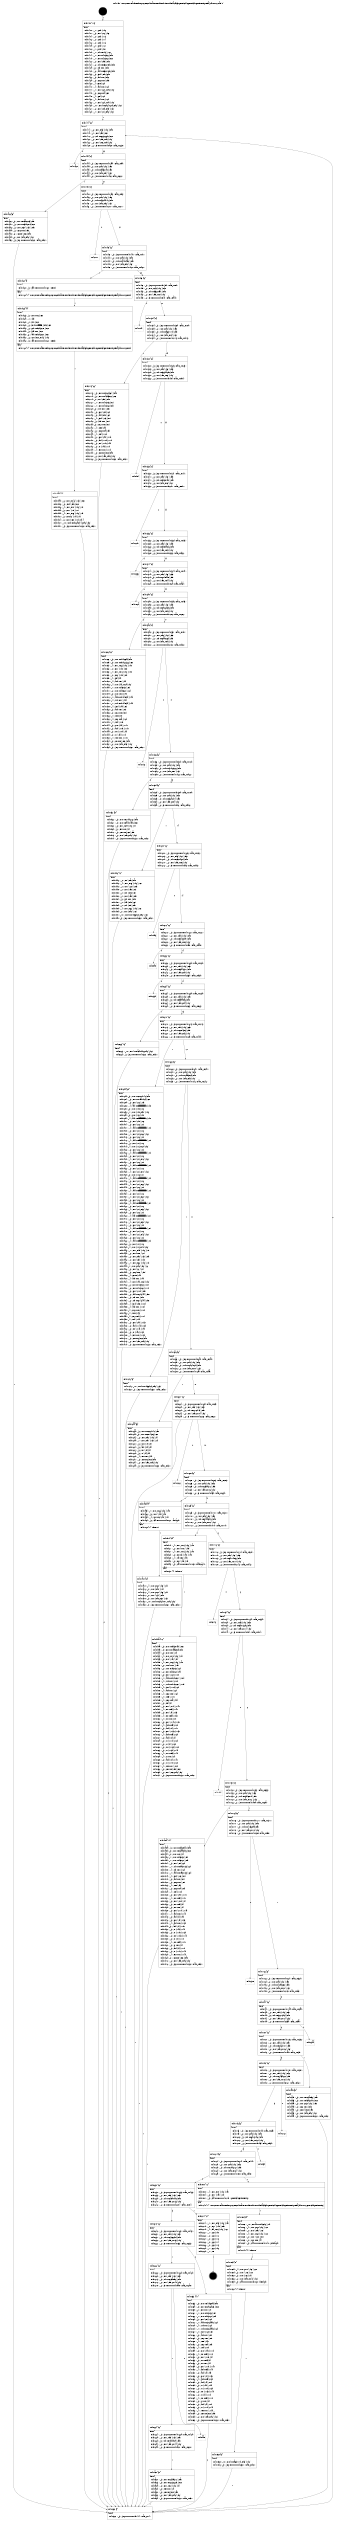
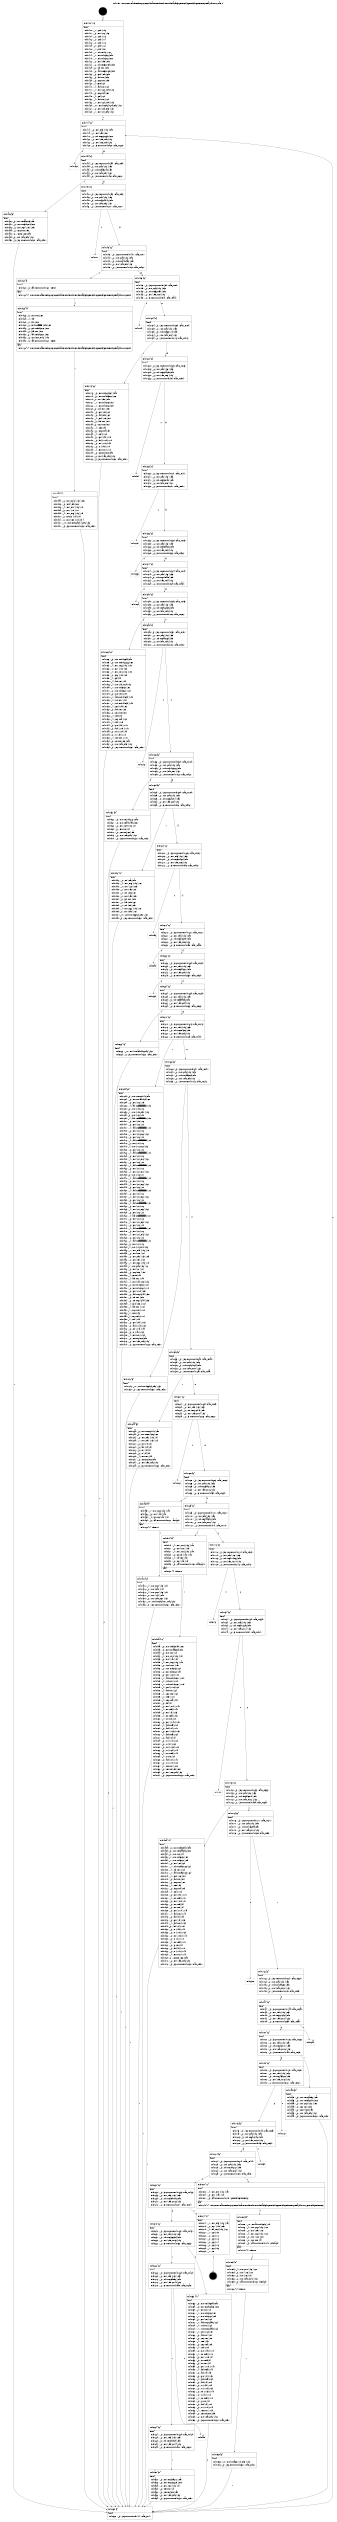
edge "0x4016c4 [28]" -> "0x4023c1 [5]": now "0x4018aa [53]" -> "0x4023c1 [5]"
